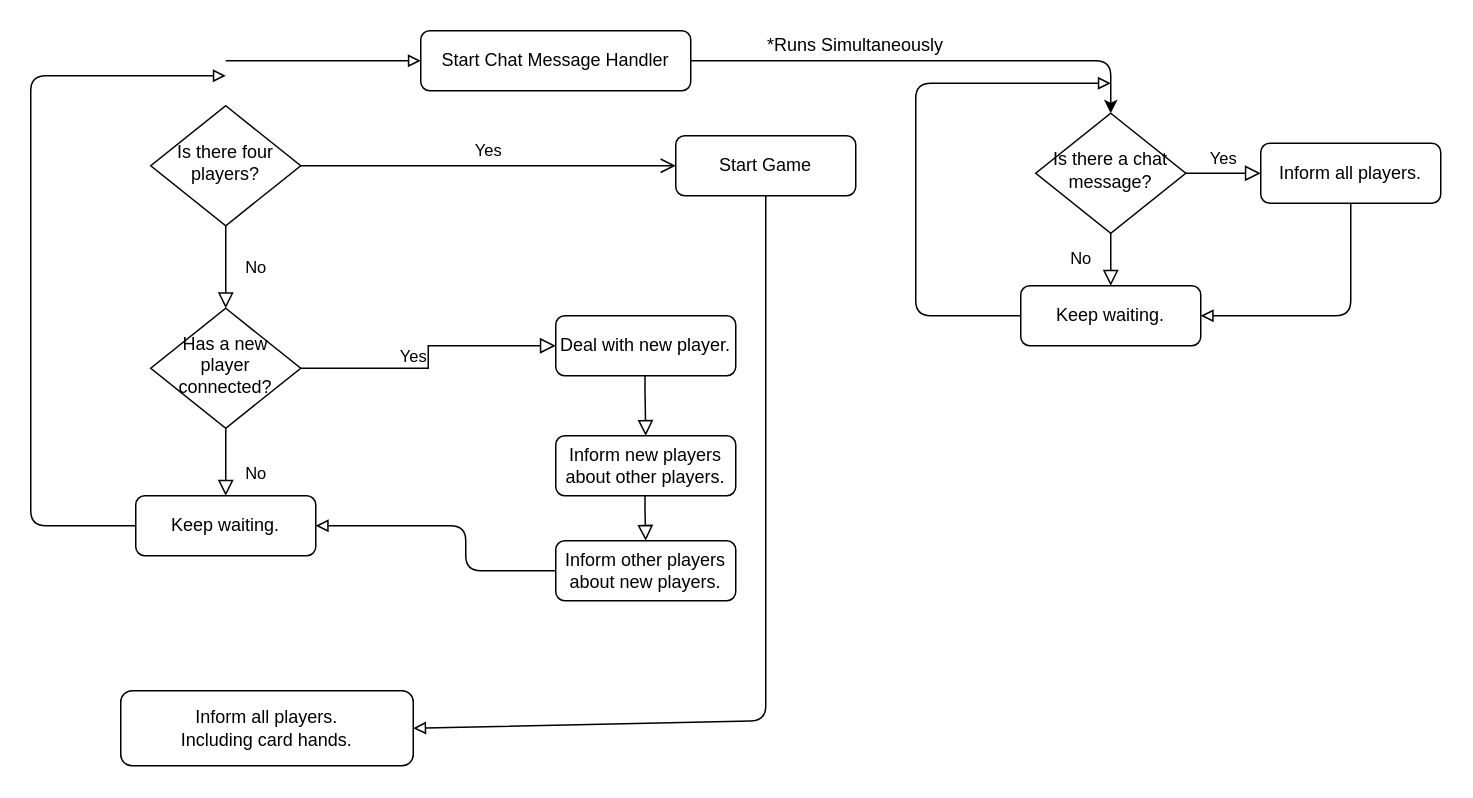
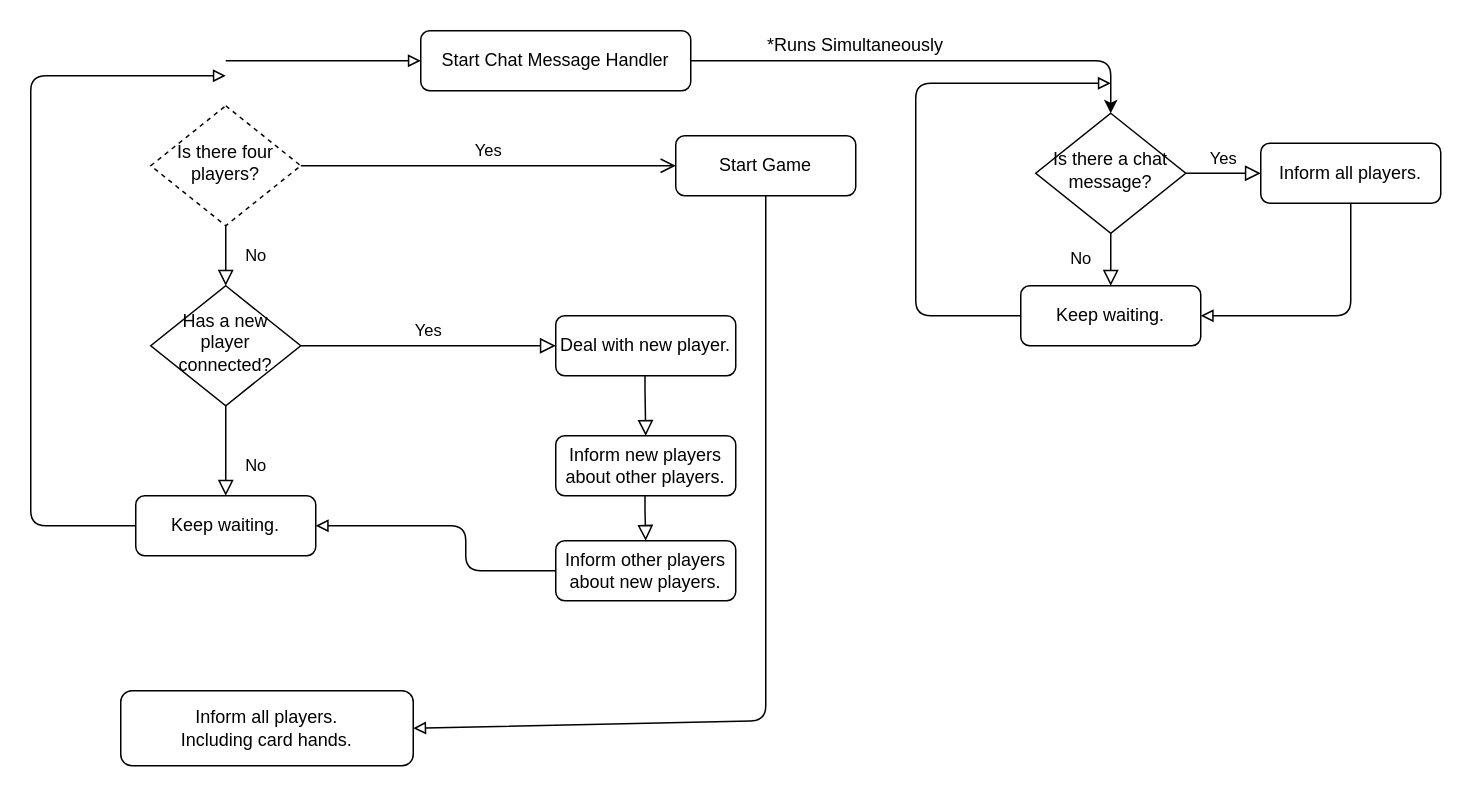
node "Is there four players?": style solid -> dashed
node "Has a new player connected?": moved (226, 368) -> (226, 346)
